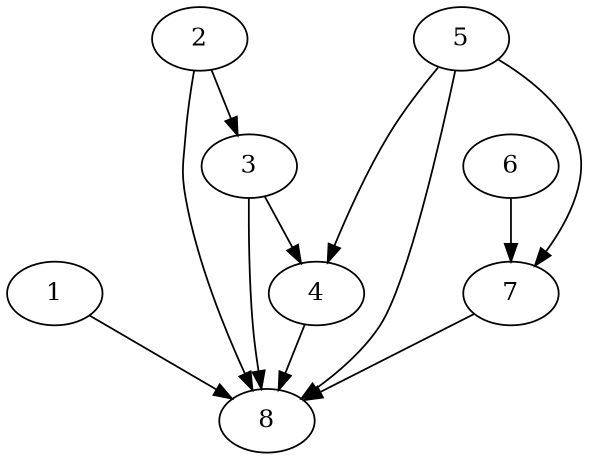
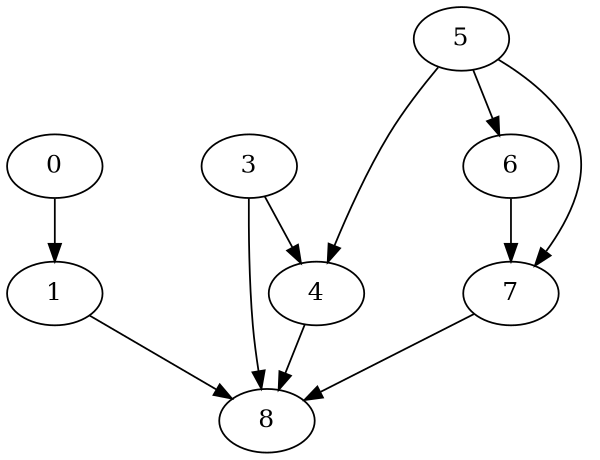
node "2": removed
node "0": added
edge "5" -> "8": now "5" -> "6"
